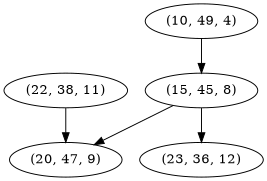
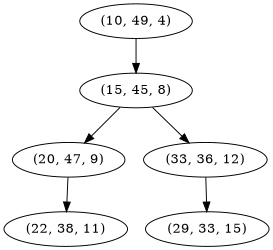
edge "(22, 38, 11)" -> "(20, 47, 9)": reversed
node "(23, 36, 12)": label "(23, 36, 12)" -> "(33, 36, 12)"
node "(29, 33, 15)": added
